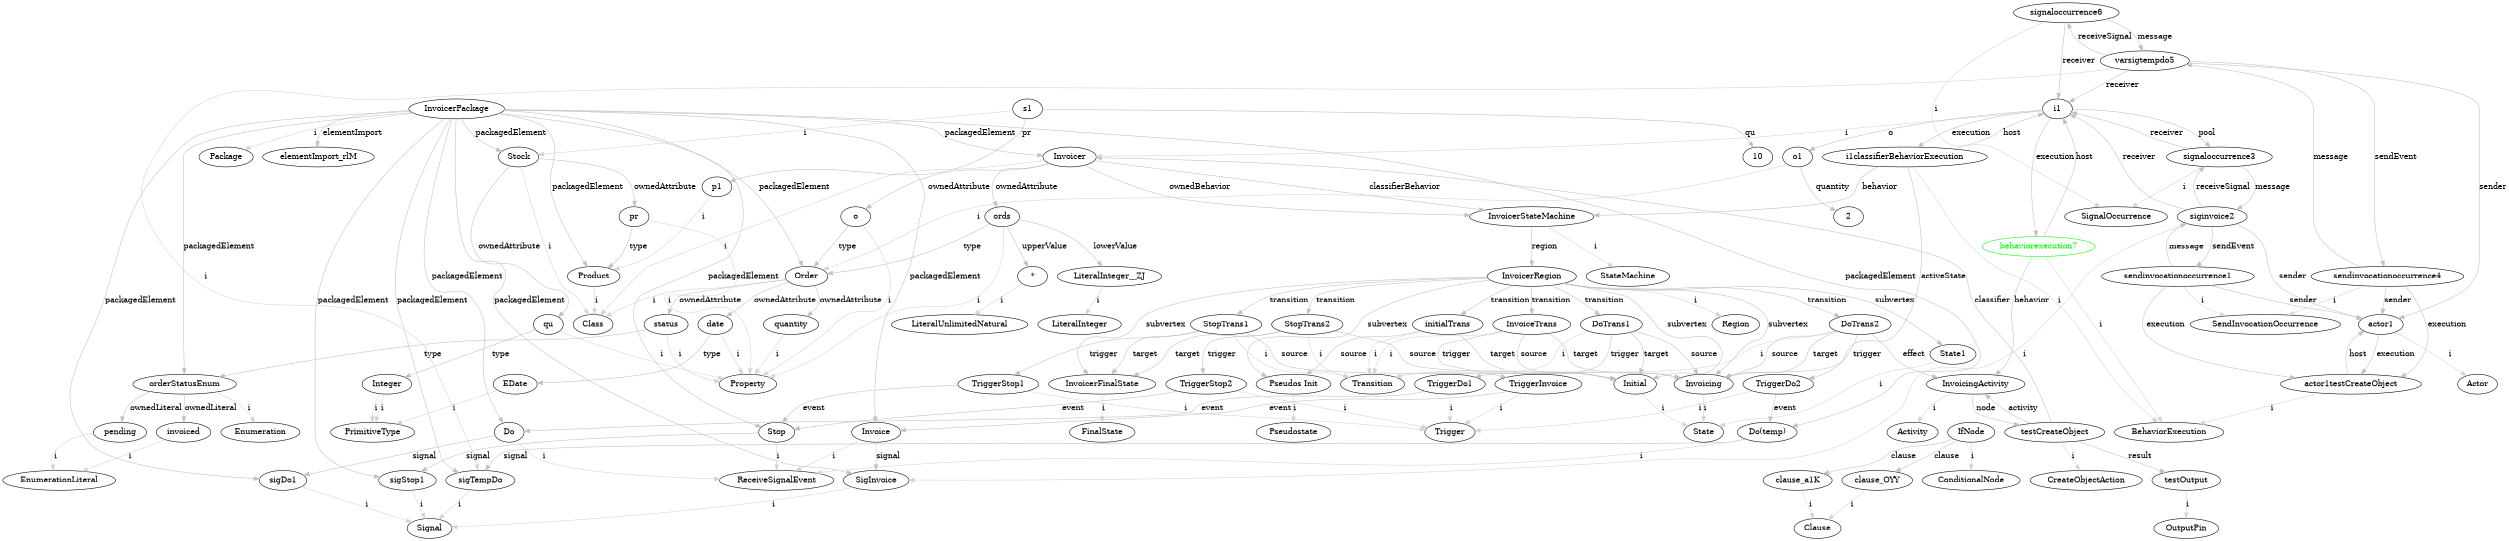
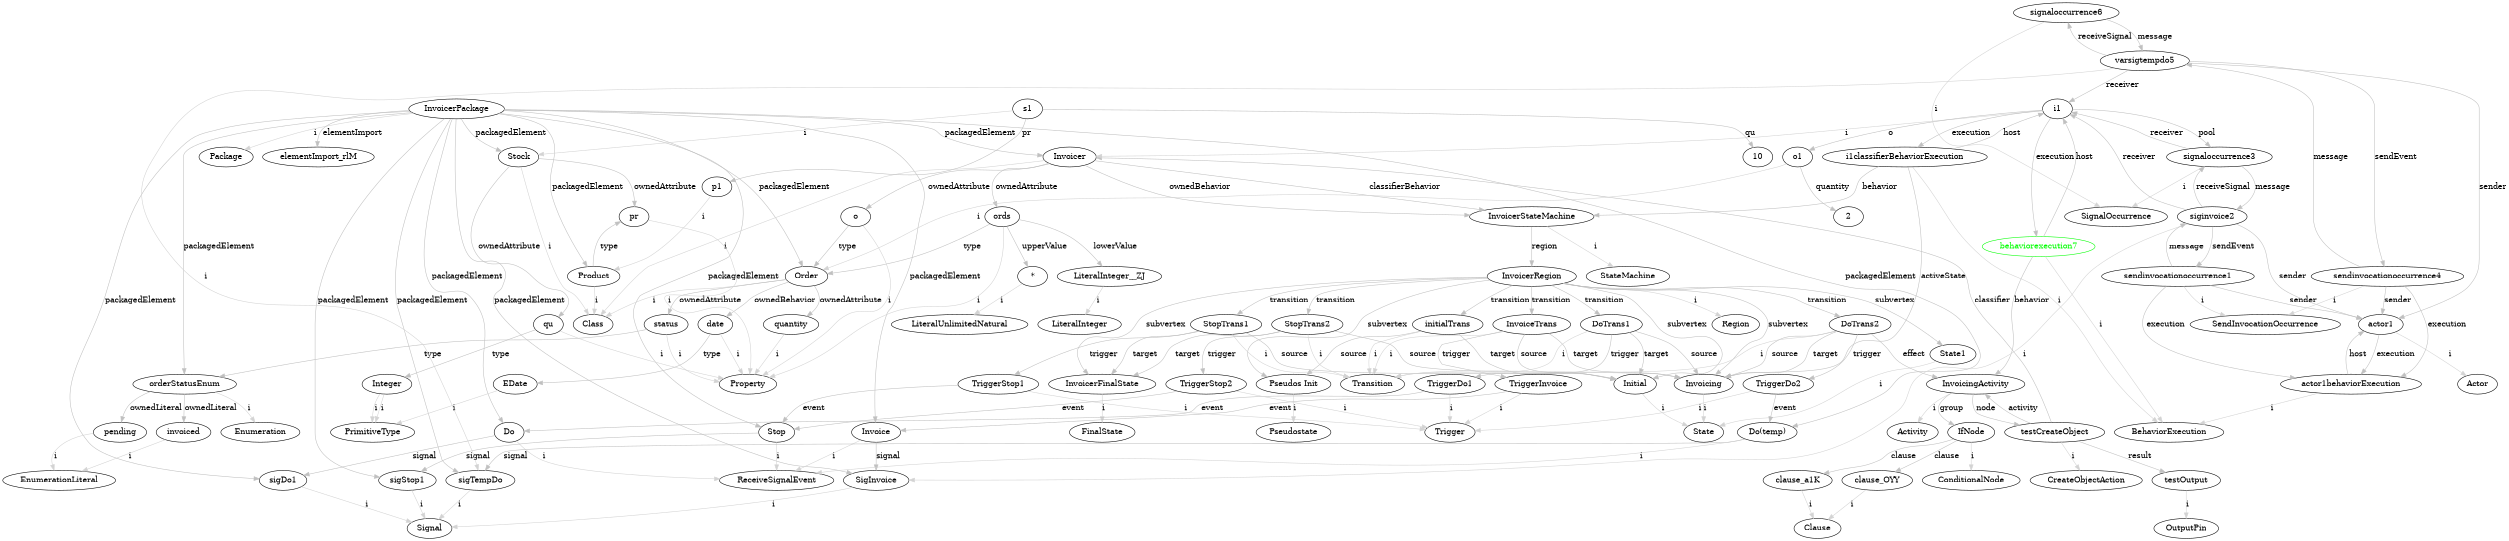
edge "signaloccurrence6" -> "i1": removed, label "receiver"
edge "pr" -> "Product": reversed
edge "Order" -> "date": label "ownedAttribute" -> "ownedBehavior"
node "actor1testCreateObject": label "actor1testCreateObject" -> "actor1behaviorExecution"
edge "InvoicingActivity" -> "IfNode": added, label "group"
